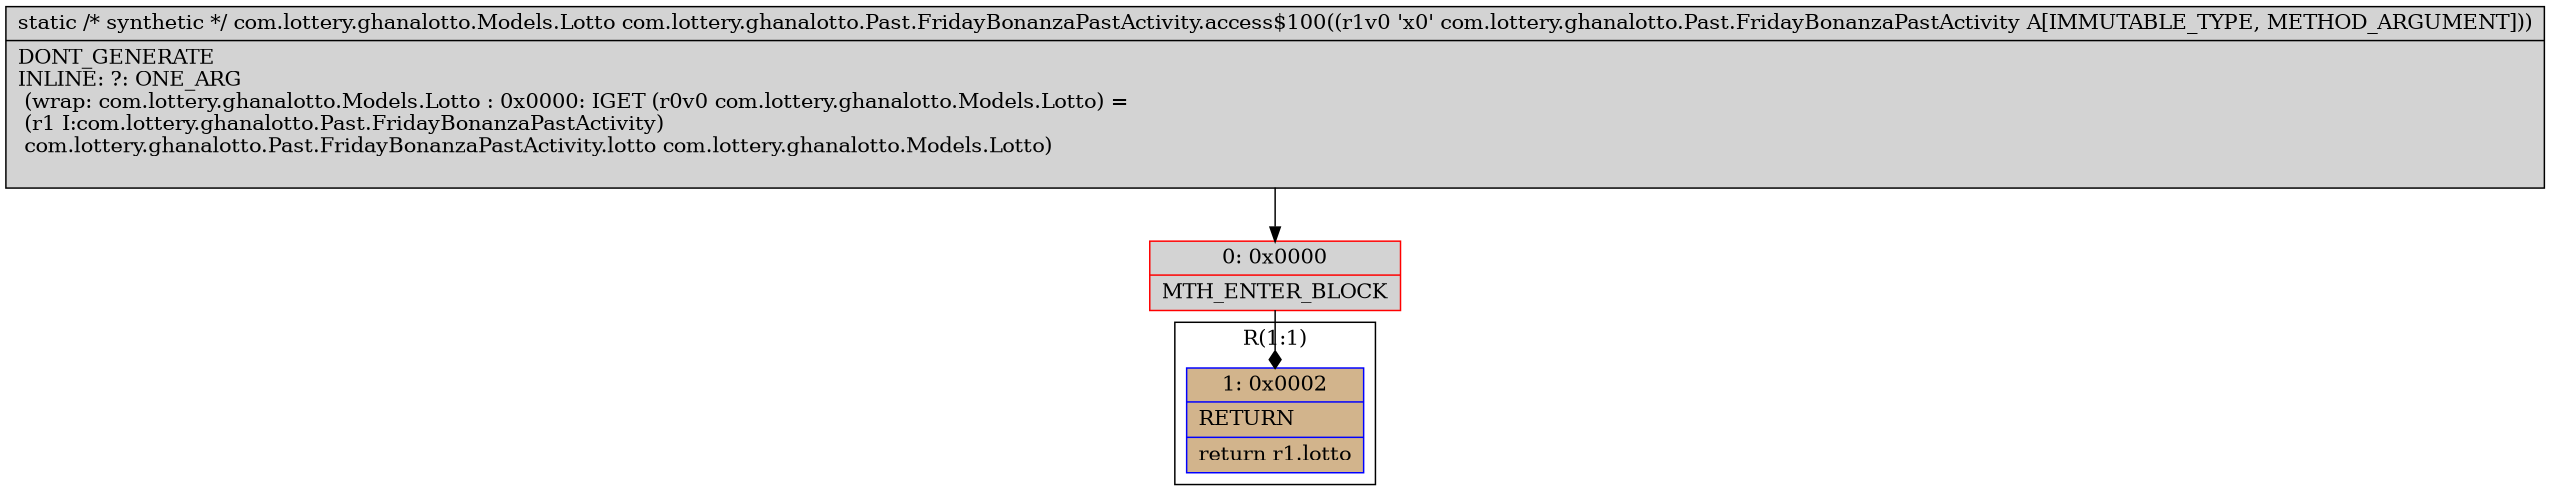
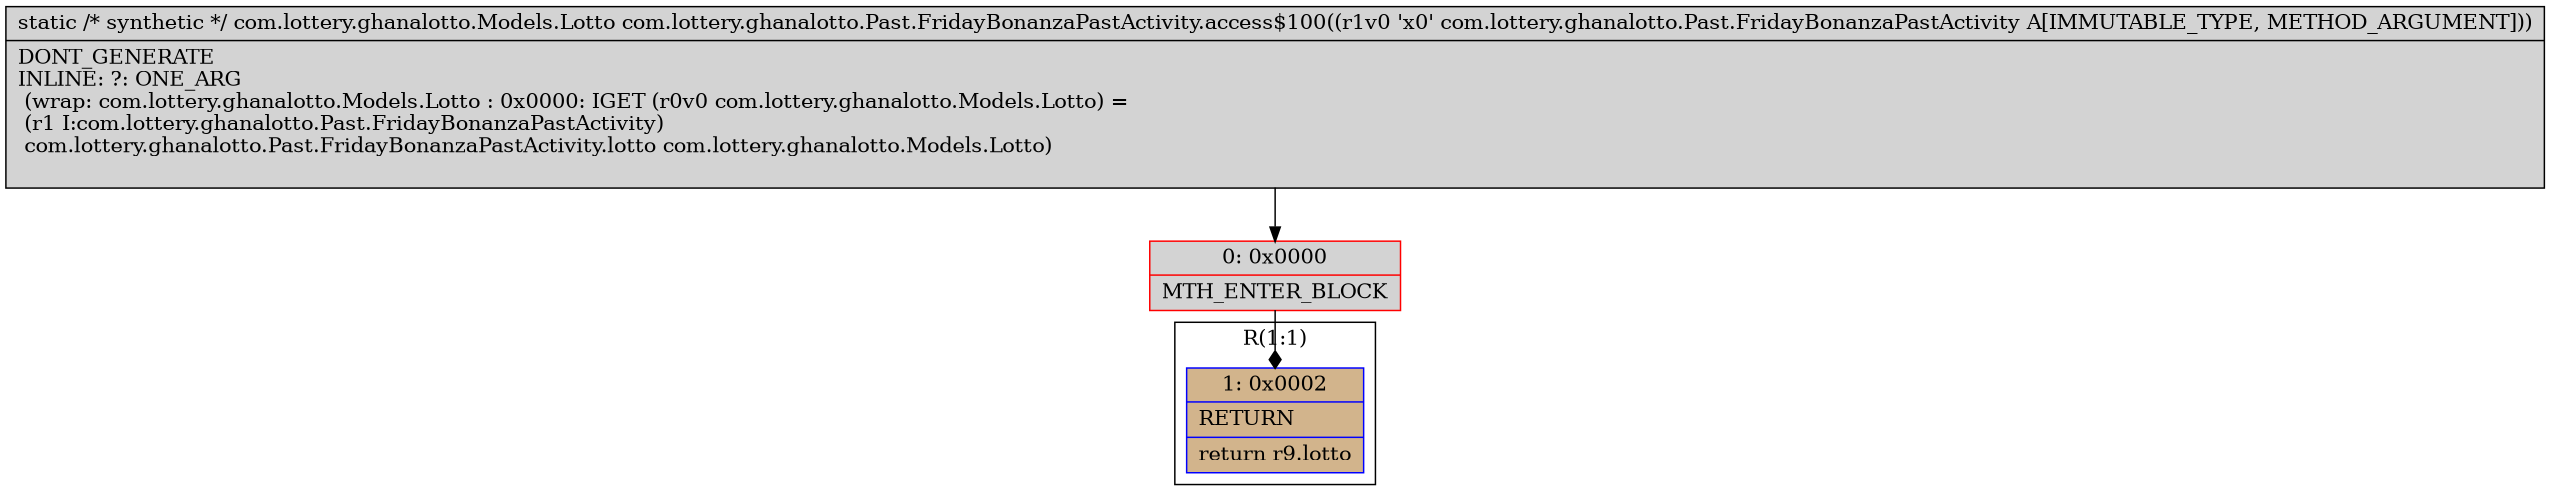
node "1: 0x0002": text "return r1.lotto" -> "return r9.lotto"
